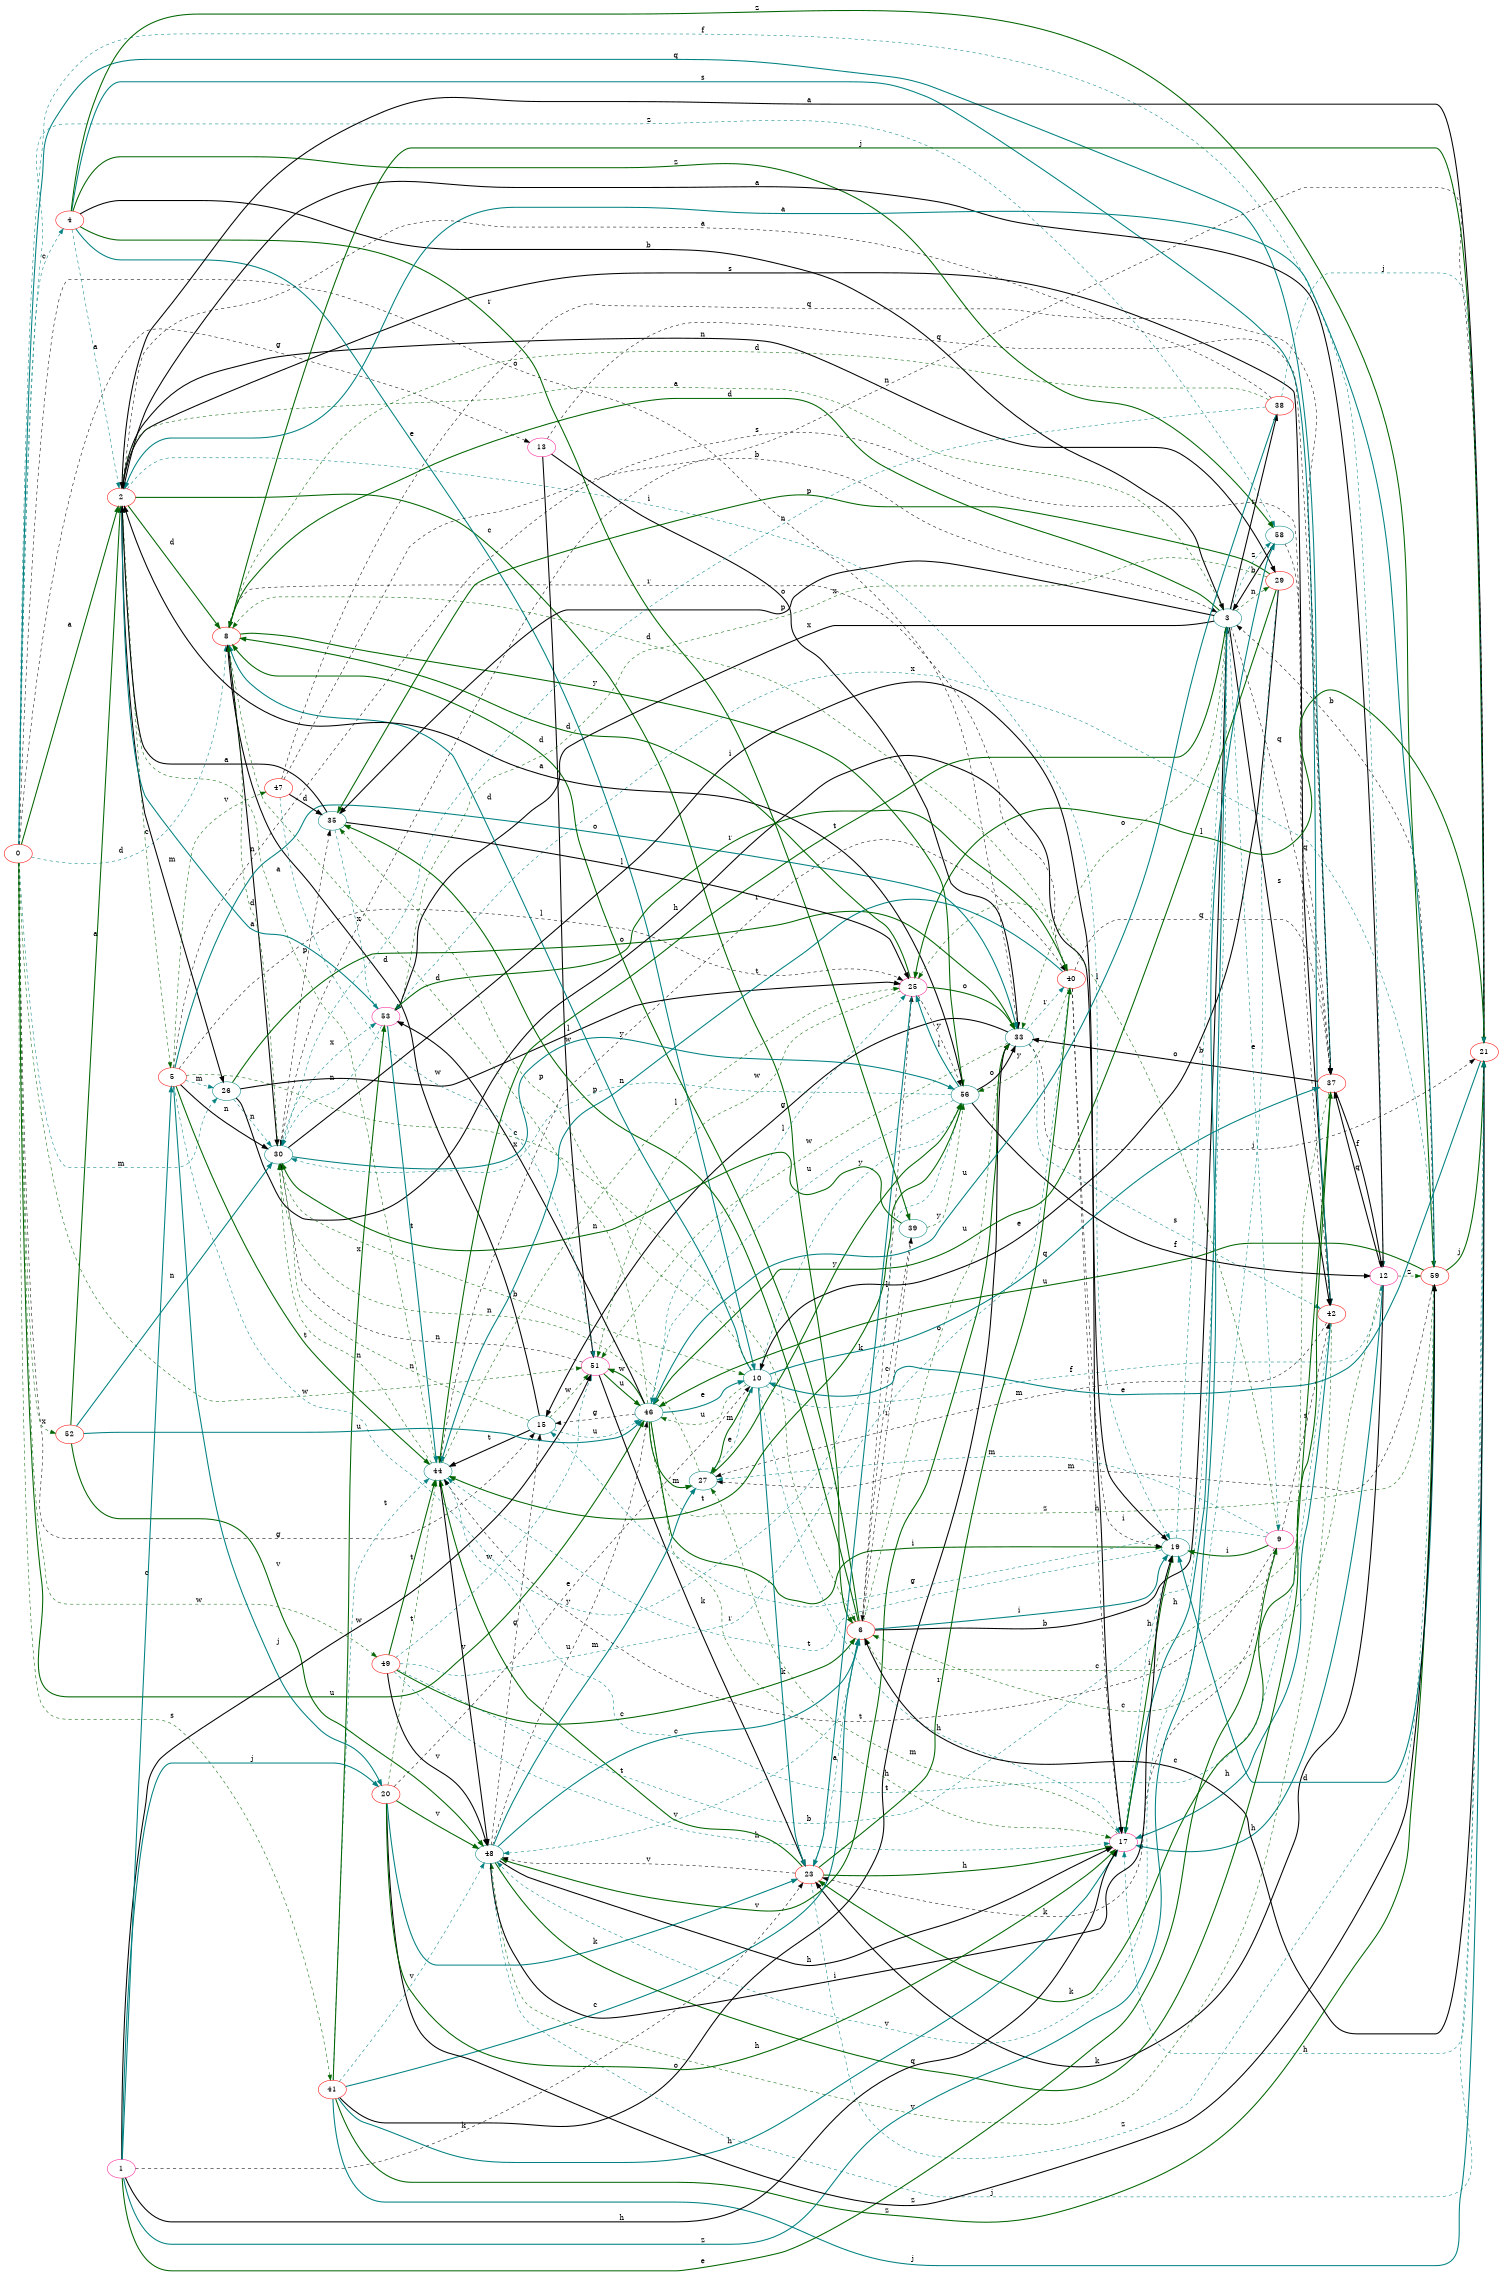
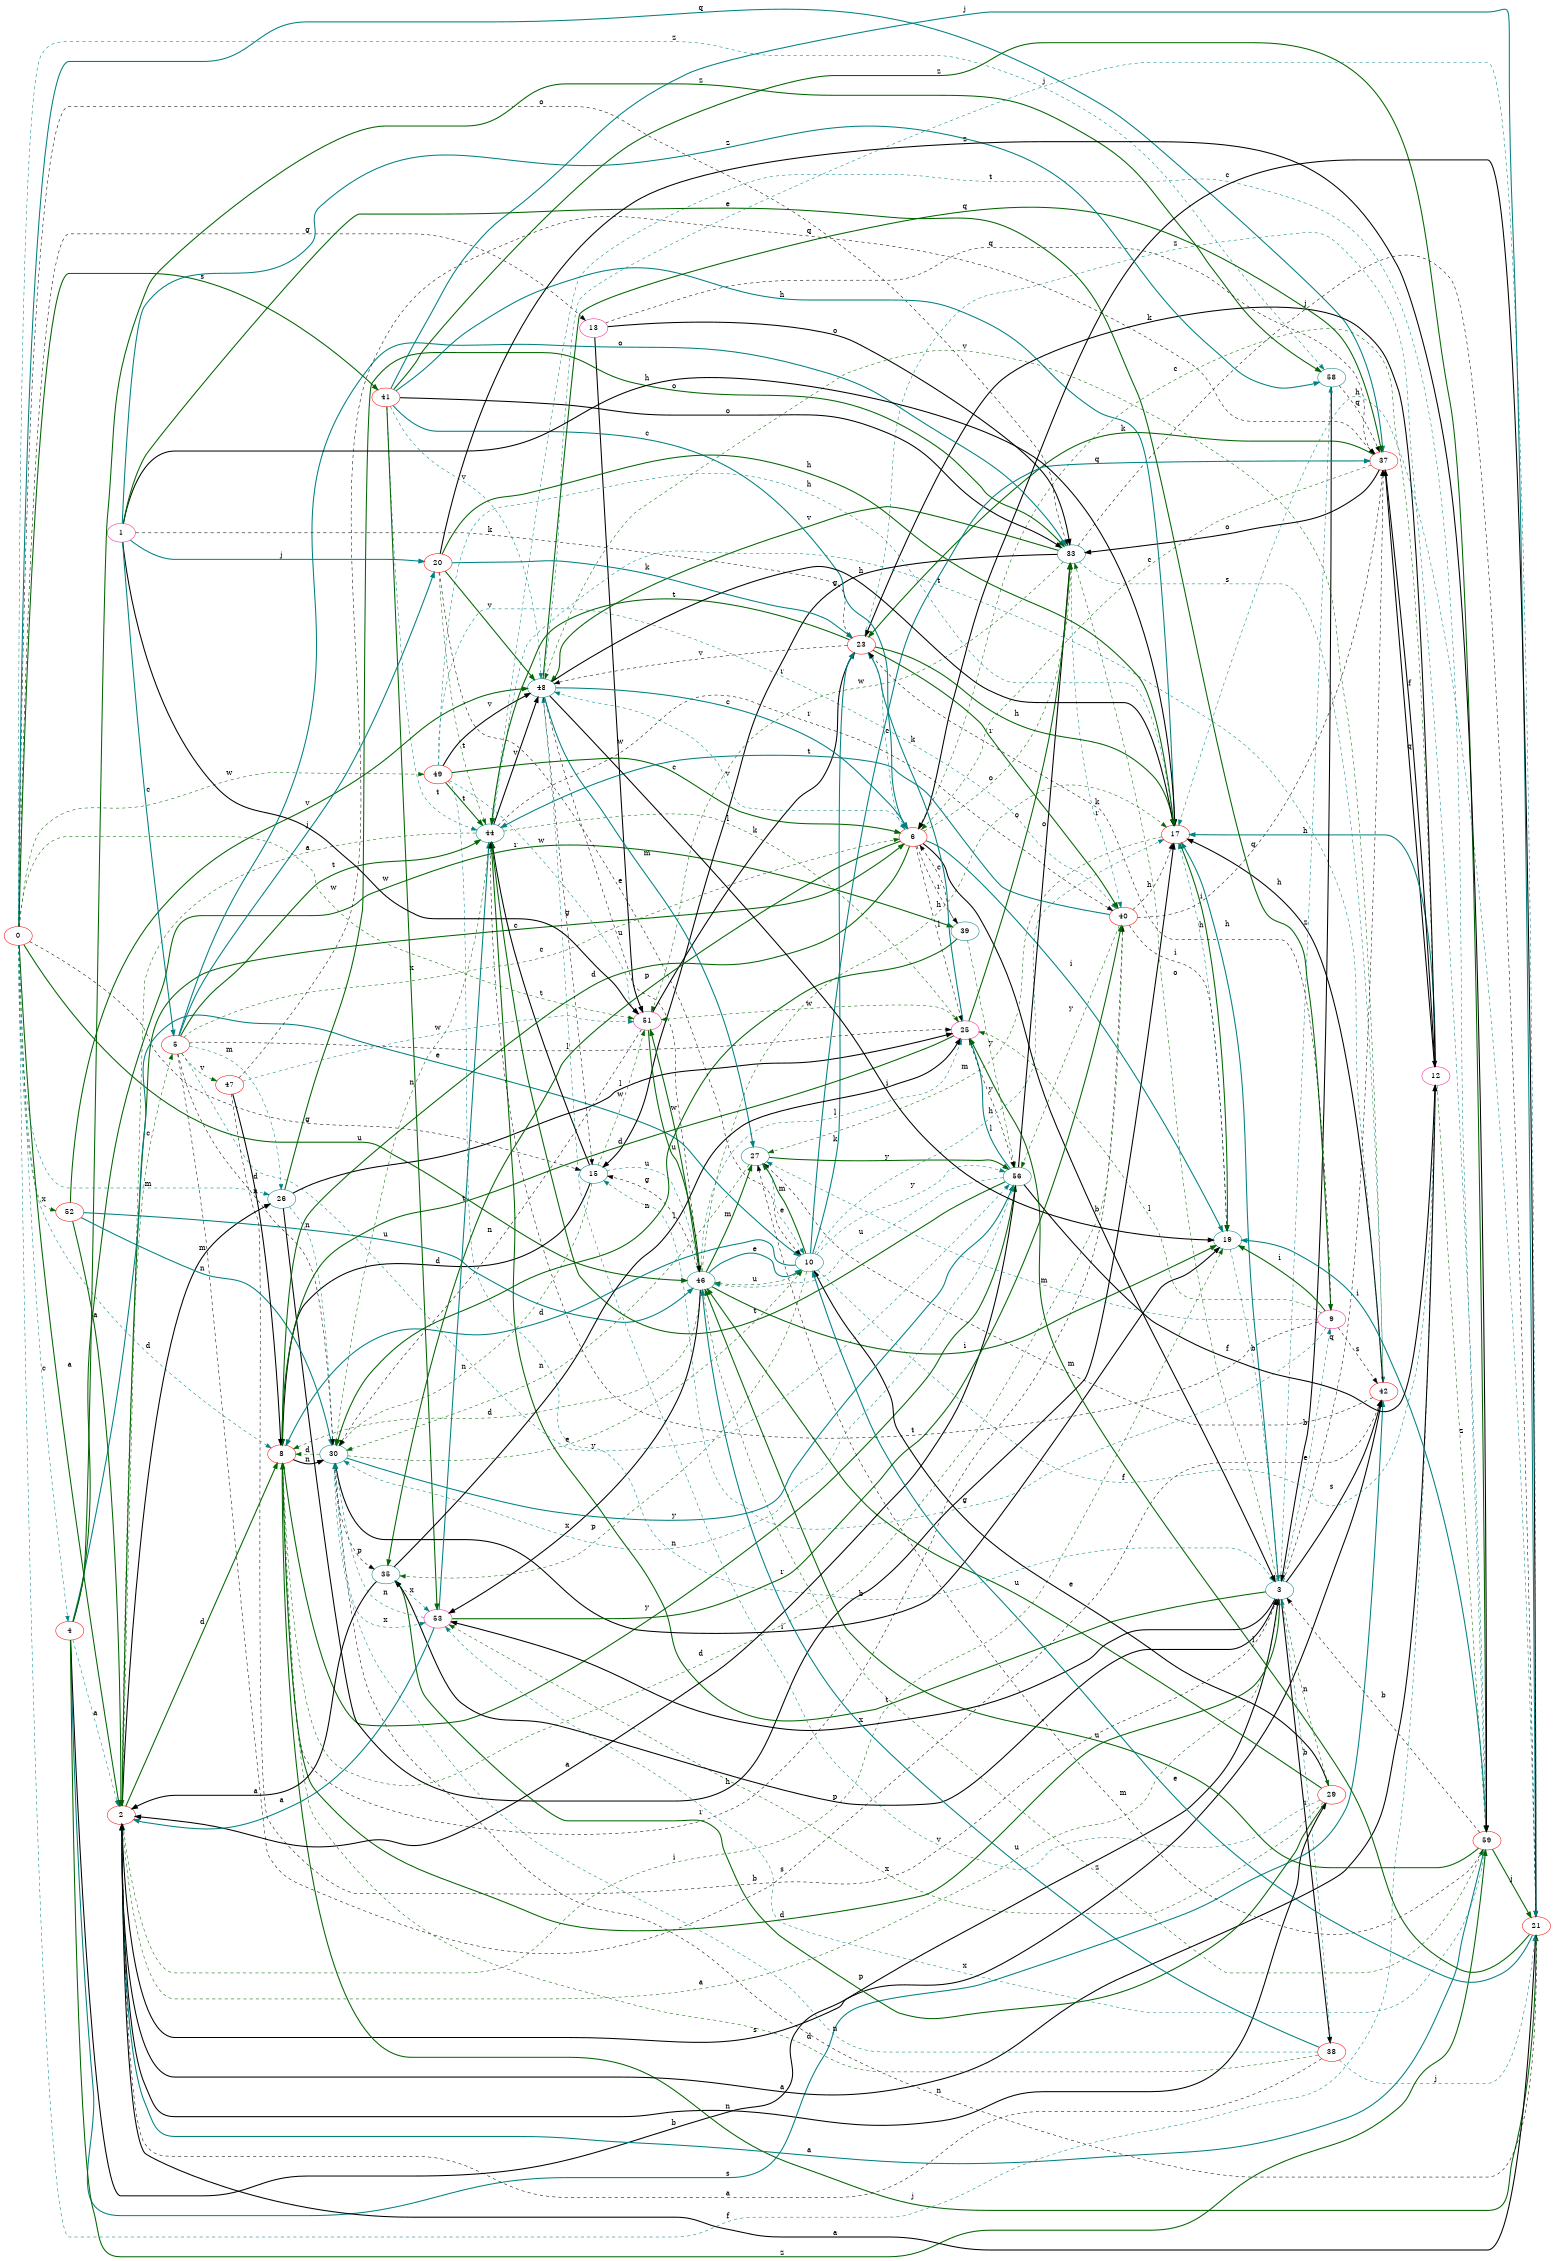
edge "2" -> "19": color teal -> darkgreen
edge "47" -> "35": now "47" -> "8"
edge "5" -> "30": style bold -> dashed
edge "30" -> "10": label "b" -> "e"
edge "0" -> "41": style dashed -> bold
edge "42" -> "17": color teal -> black
edge "19" -> "44": now "59" -> "44"
edge "23" -> "6": label "a" -> "c"
edge "59" -> "19": label "d" -> "i"
edge "38" -> "3": added, label "b"
node "17": color deeppink -> red
